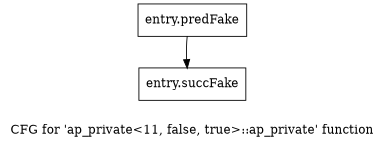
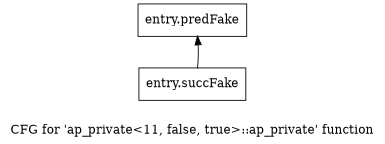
edge "entry.predFake" -> "entry.succFake": reversed
